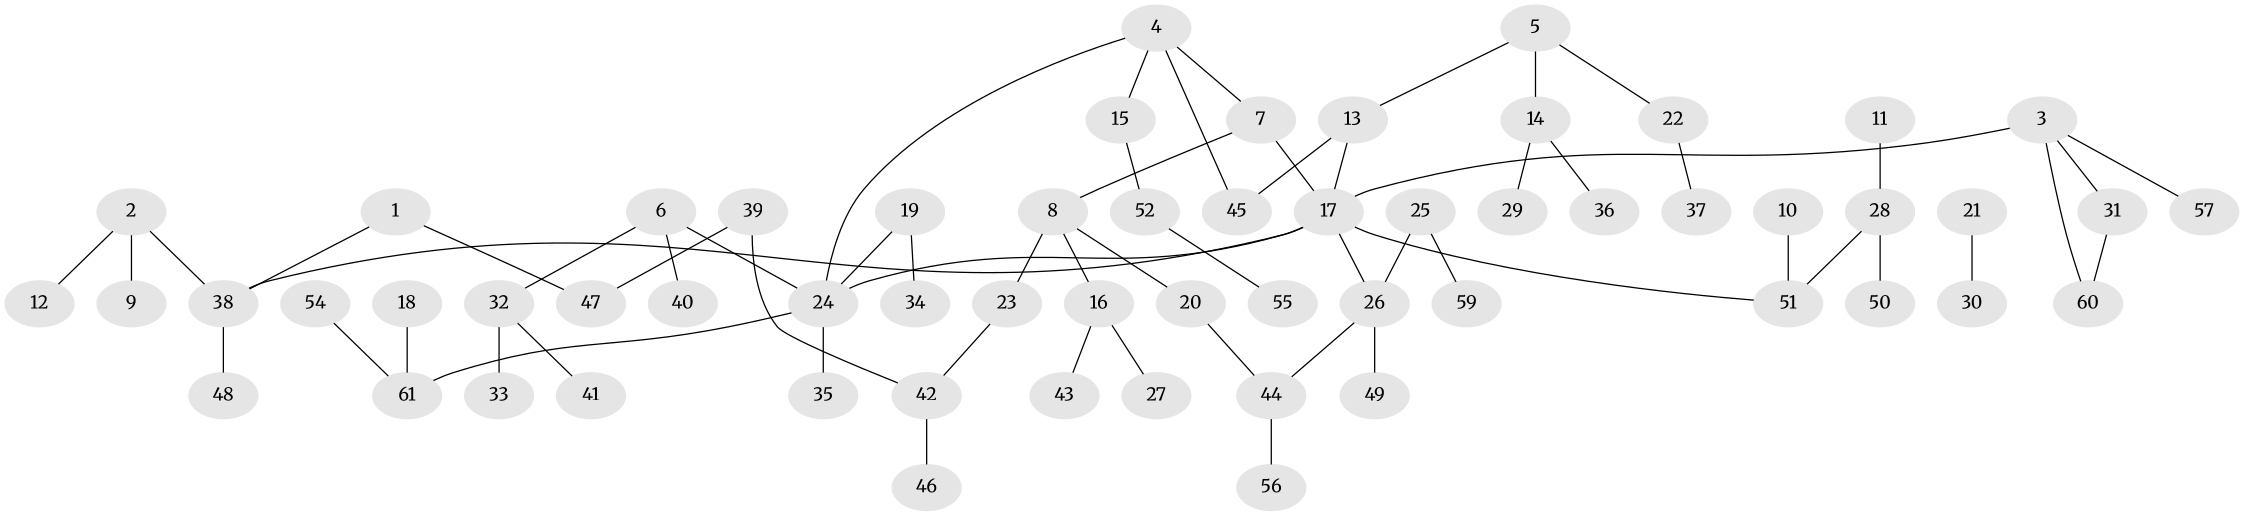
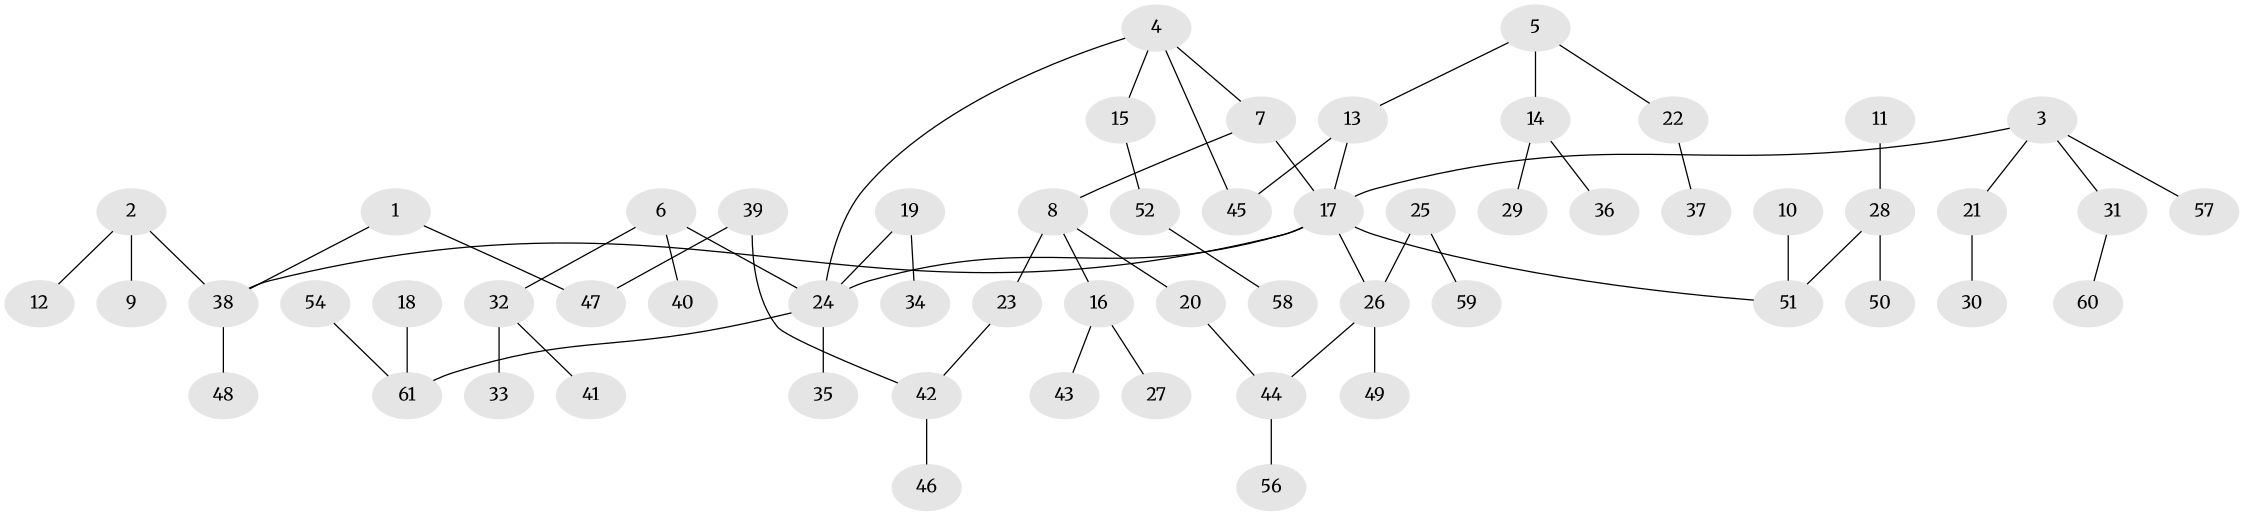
edge "3" -- "60": now "3" -- "21"
node "55": label "55" -> "58"
